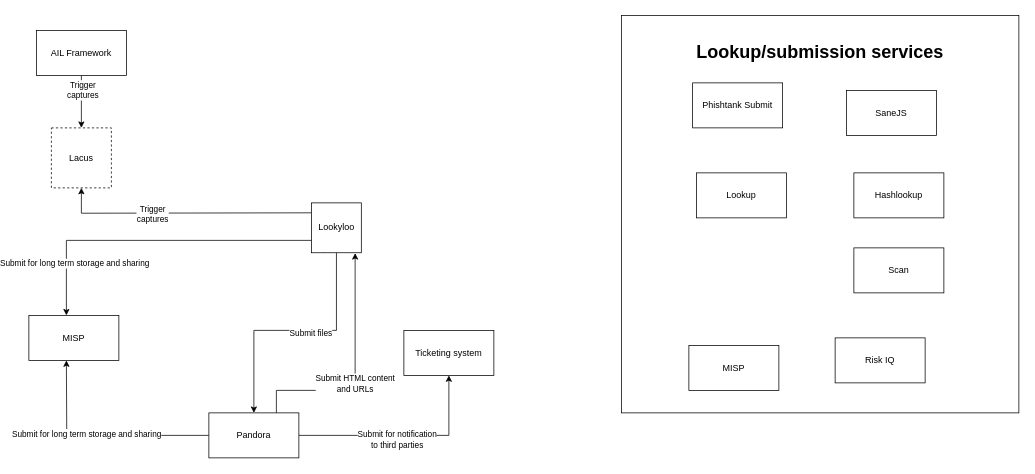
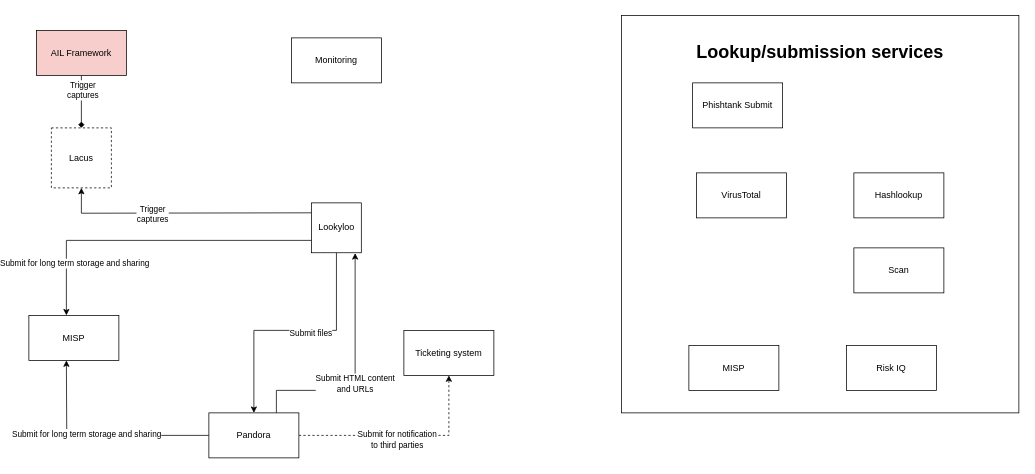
node "AIL Framework": fillcolor #ffffff -> #f8cecc
node "Monitoring": added
node "SaneJS": removed
edge "AIL Framework" -> "Lacus": arrowhead classic -> diamond
node "Lookup": label "Lookup" -> "VirusTotal"
node "Risk IQ": moved (880, 360) -> (891, 368)
edge "Pandora" -> "Ticketing system": style solid -> dashed
